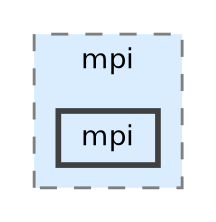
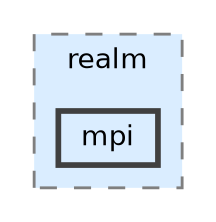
cluster "mpi": label "mpi" -> "realm"
